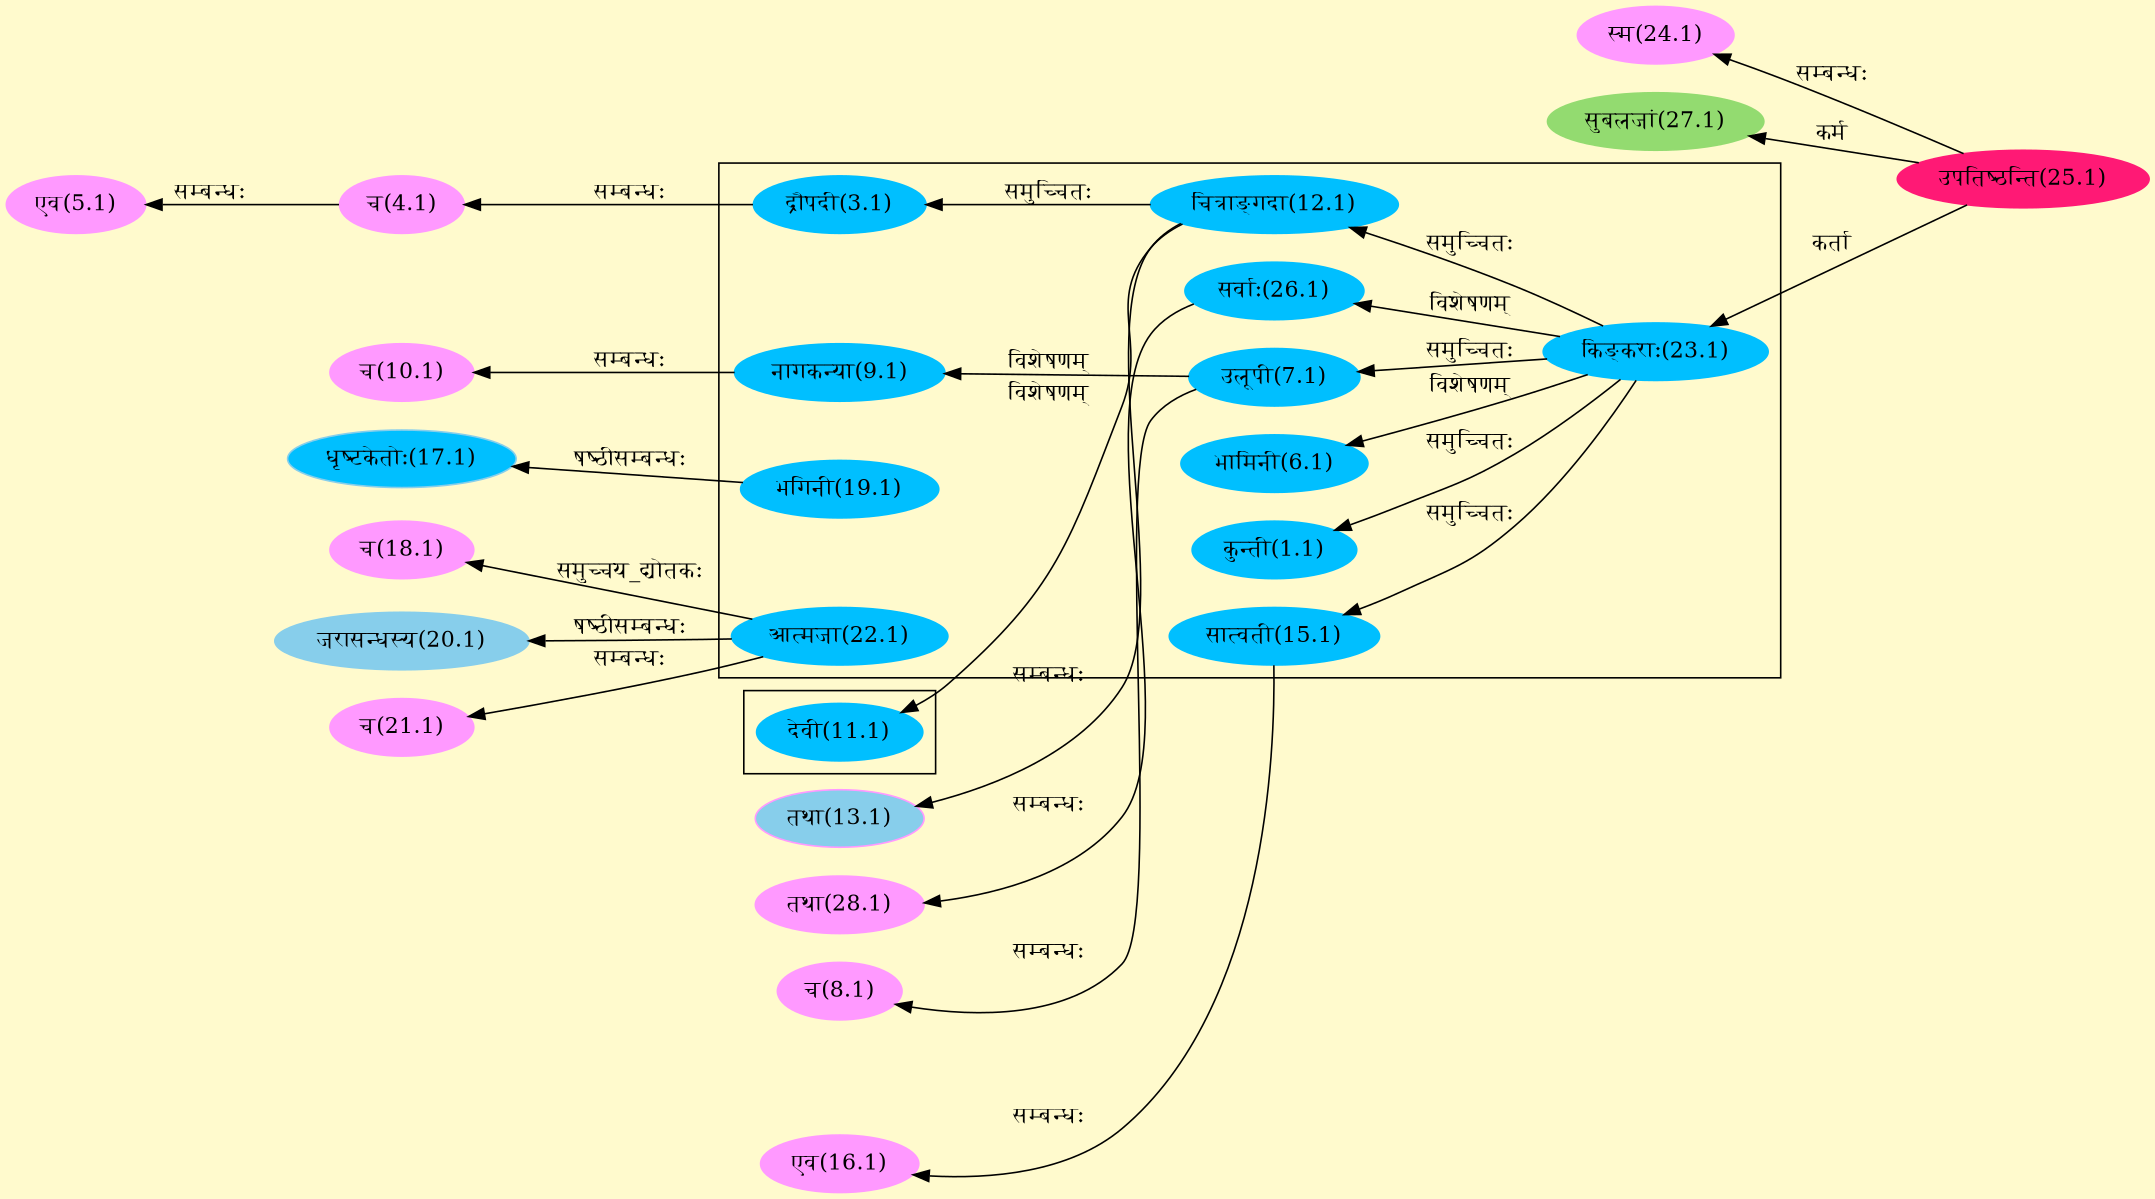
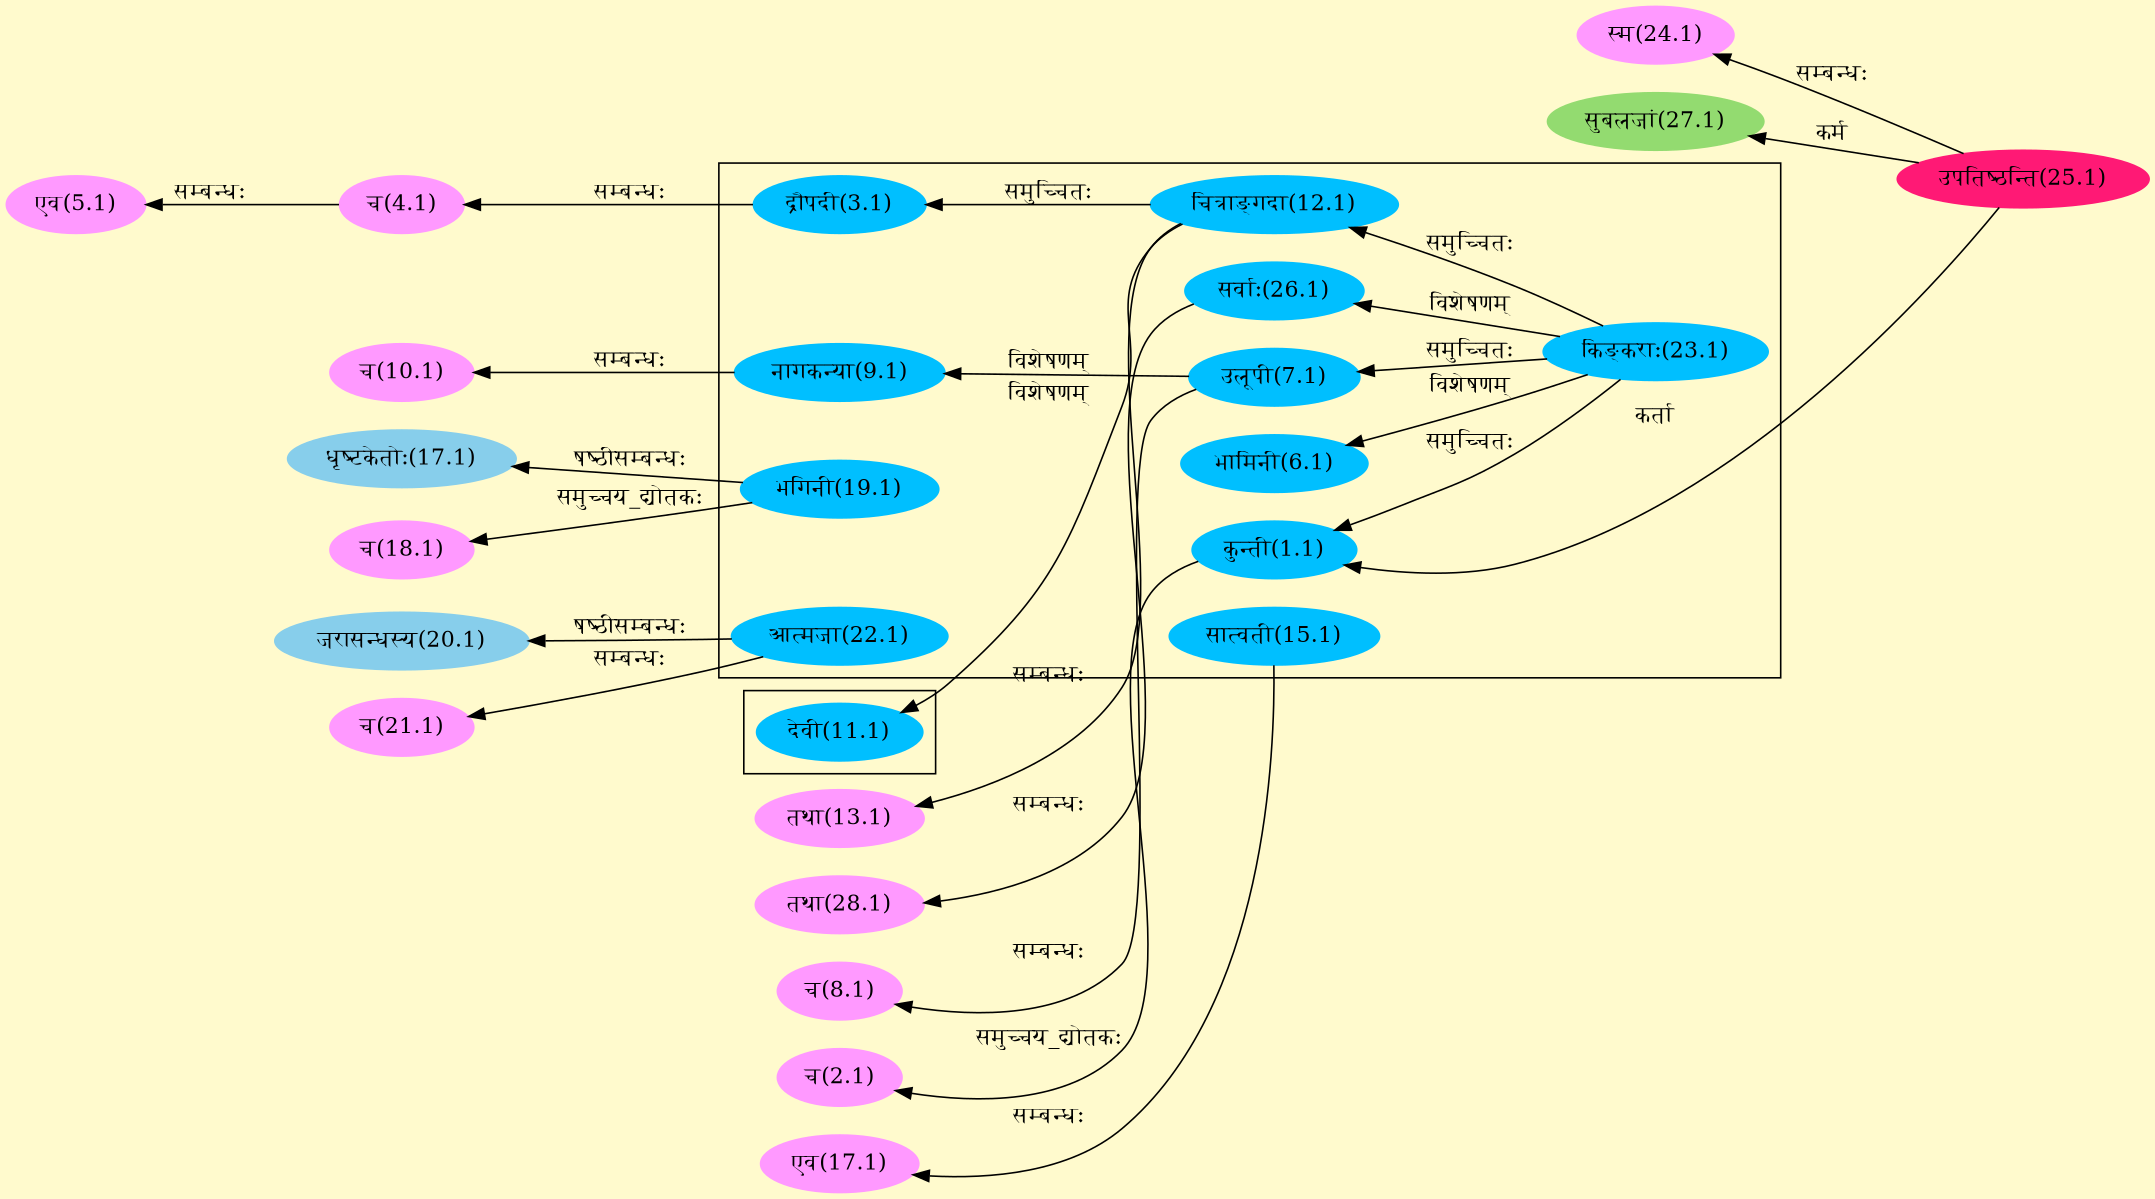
edge "उपतिष्ठन्ति(25.1)" -> "किङ्कराः(23.1)": now "उपतिष्ठन्ति(25.1)" -> "कुन्ती(1.1)"
node "धृष्टकेतोः(17.1)": fillcolor #00bfff -> #87ceeb
edge "किङ्कराः(23.1)" -> "सात्वती(15.1)": removed, label "समुच्चितः"
edge "आत्मजा(22.1)" -> "च(18.1)": now "भगिनी(19.1)" -> "च(18.1)"
node "तथा(13.1)": fillcolor #87ceeb -> #ff99ff
node "च(2.1)": added
node "एव(16.1)": label "एव(16.1)" -> "एव(17.1)"
